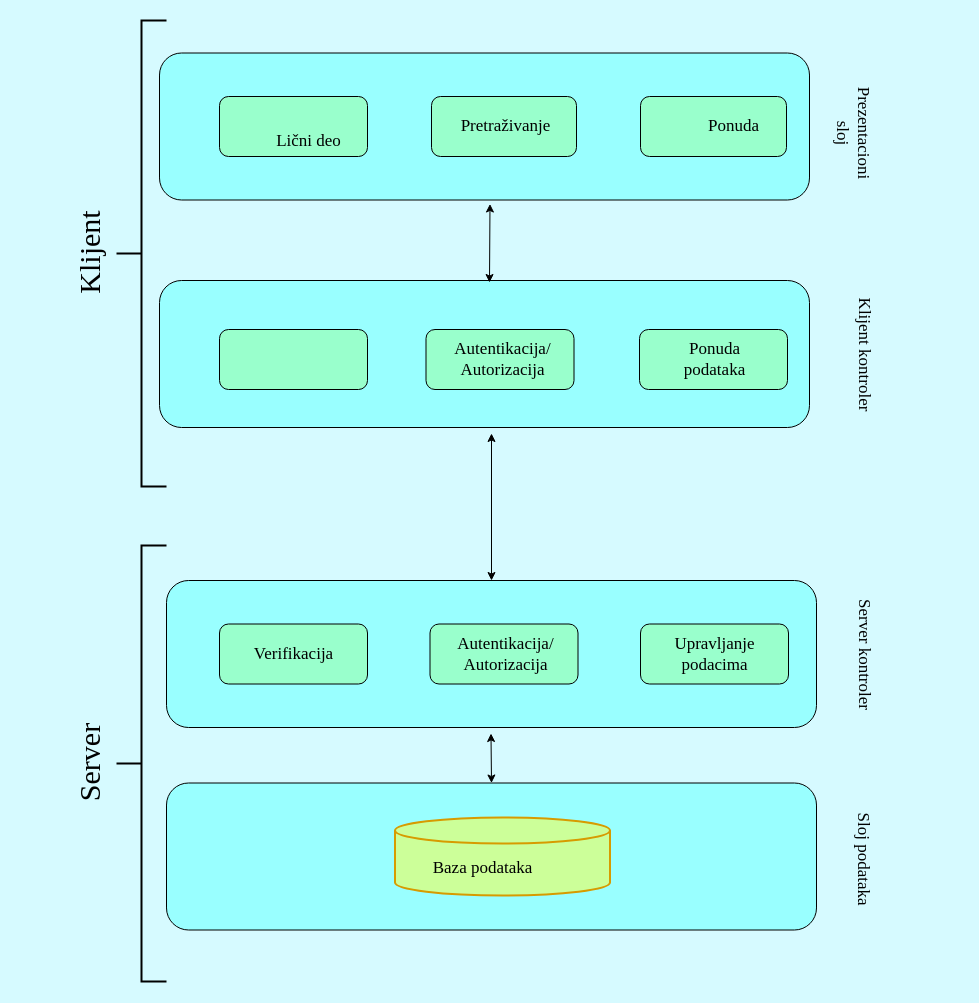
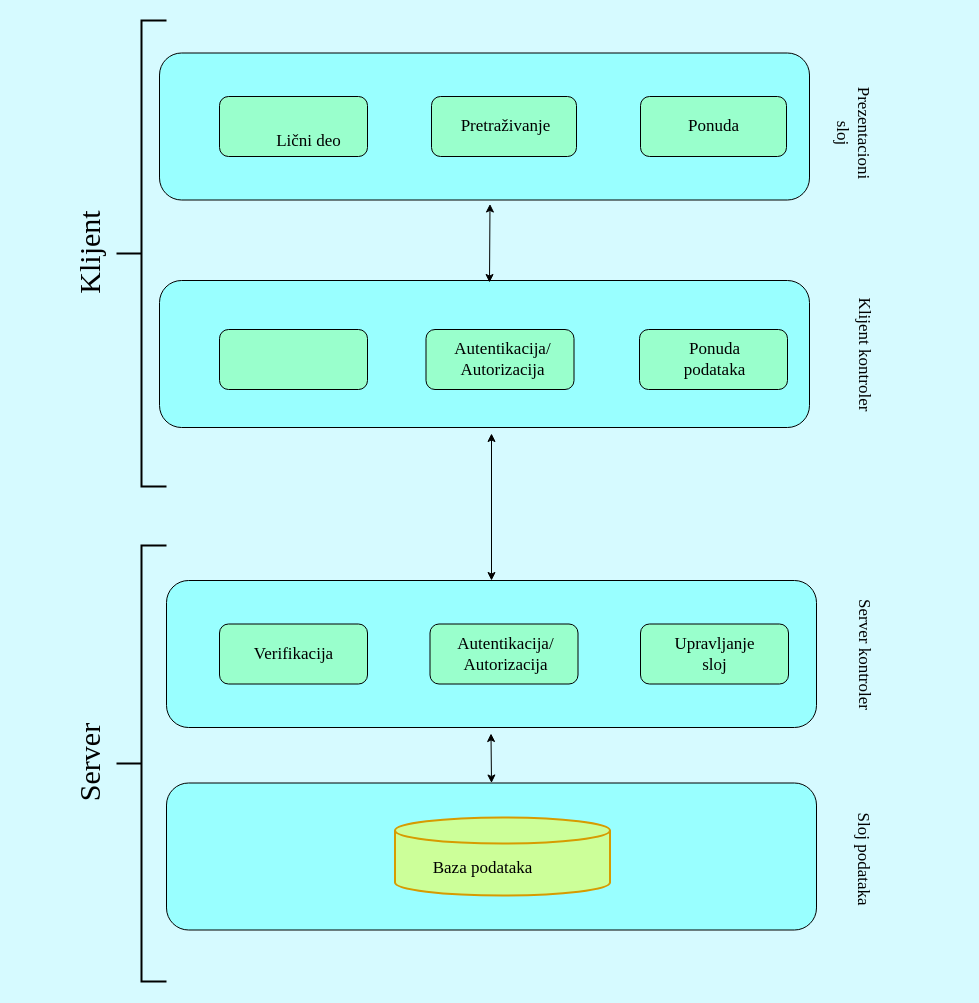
node "Ponuda": moved (734, 127) -> (714, 127)
node "Upravljanje podacima": label "Upravljanje podacima" -> "Upravljanje sloj"
